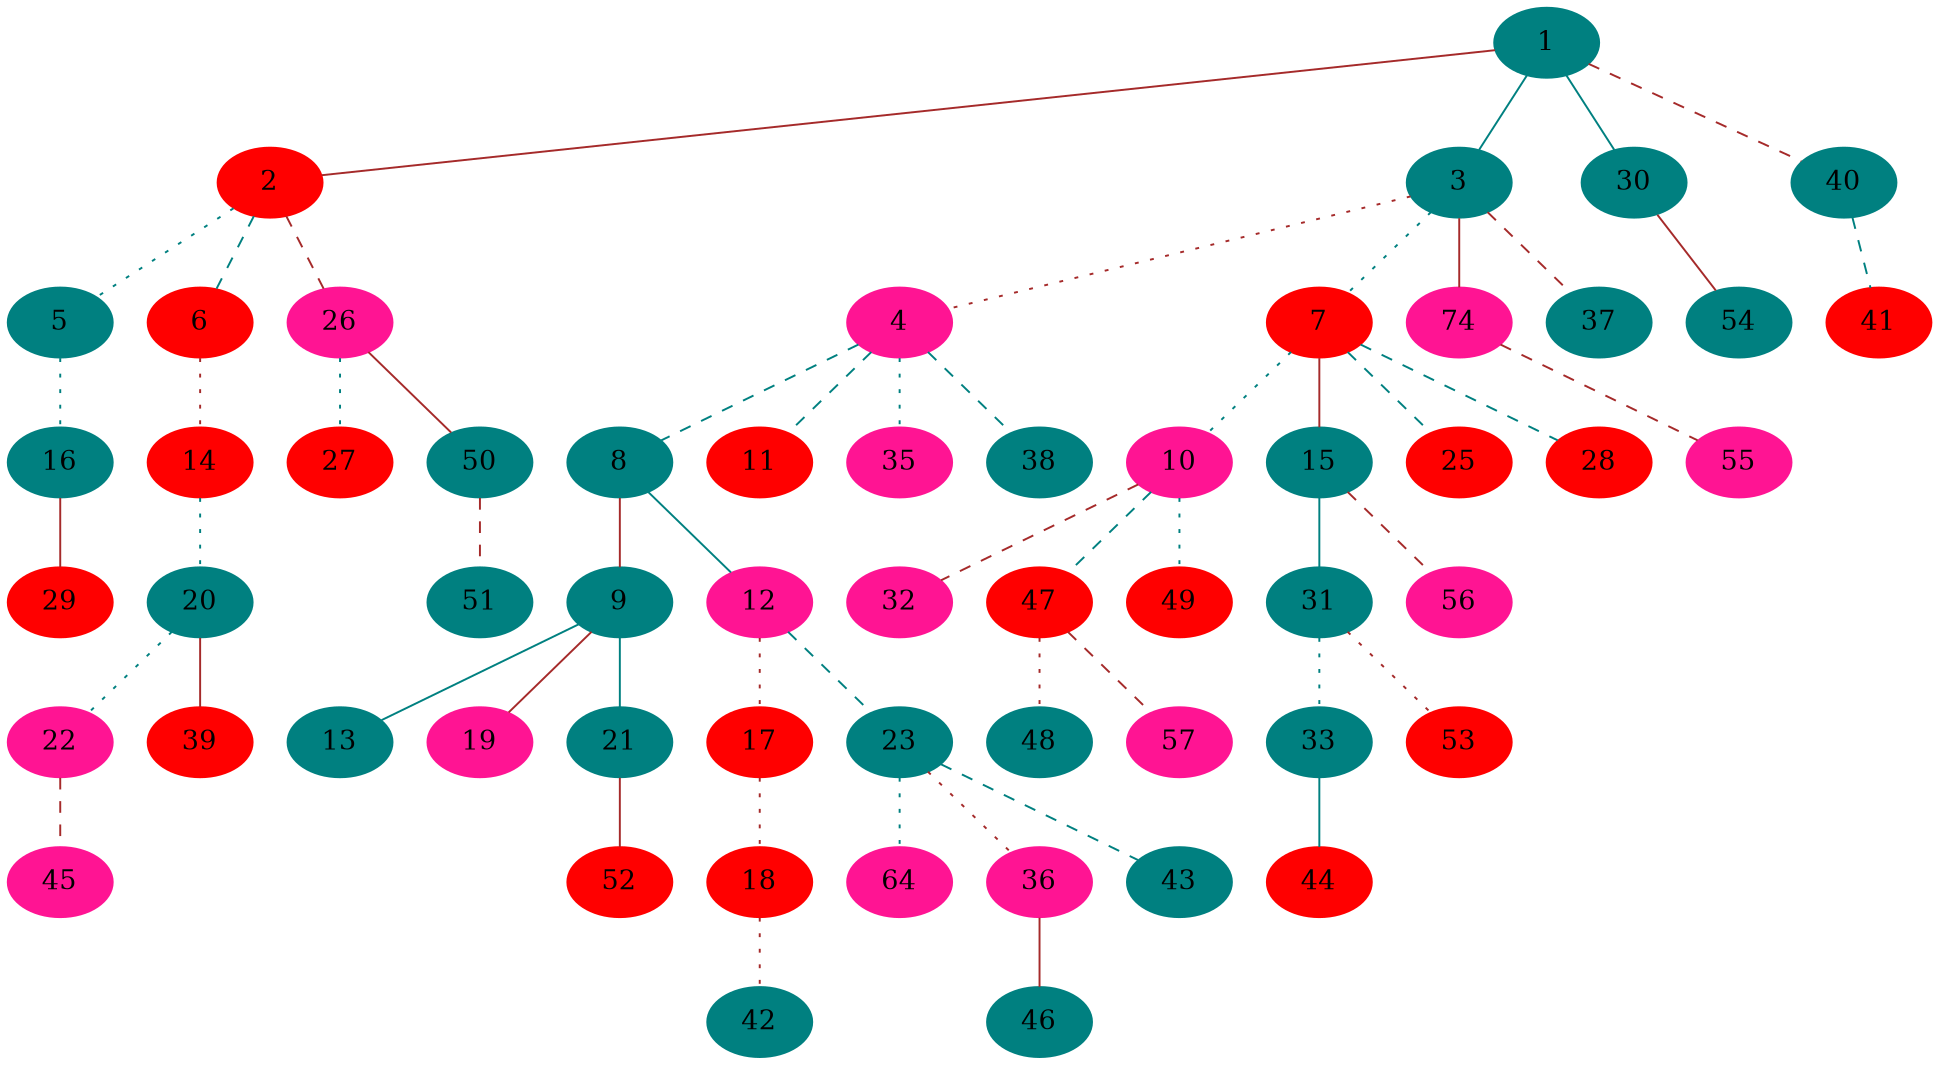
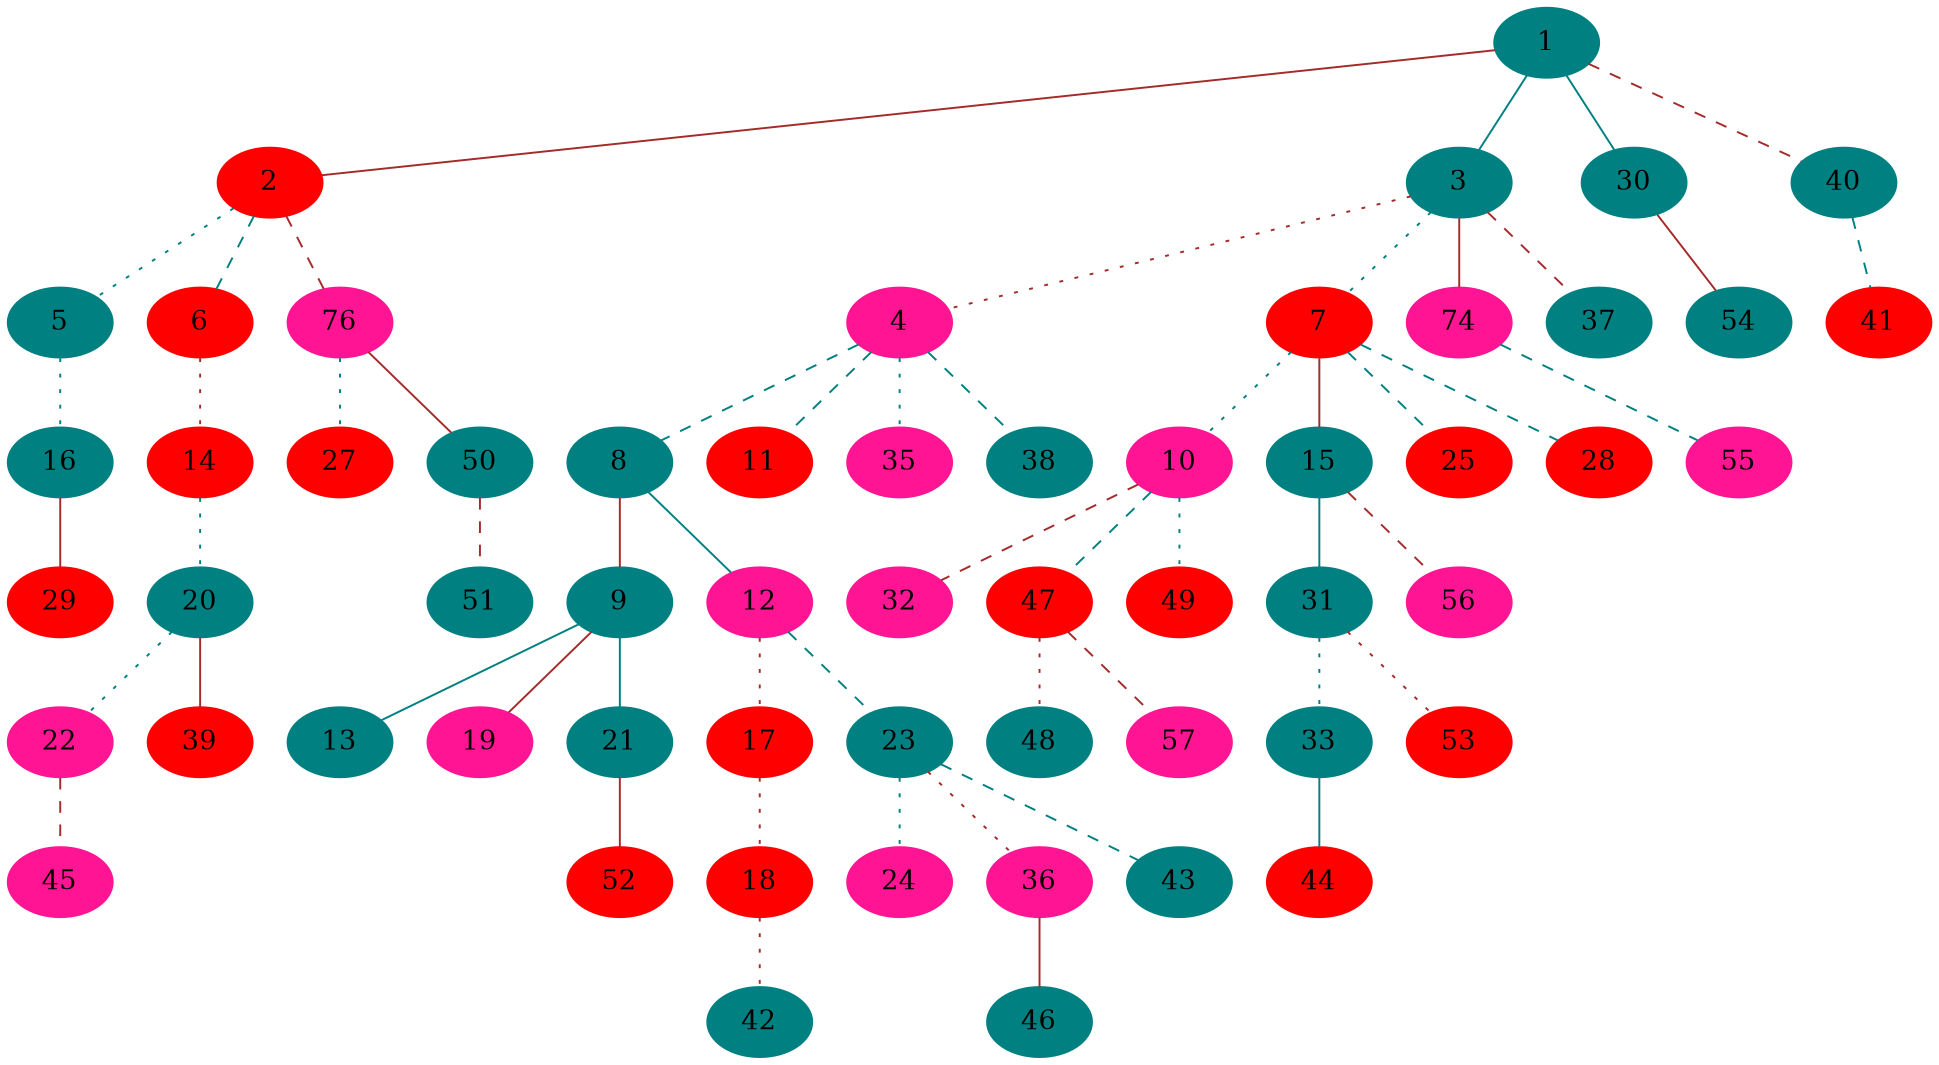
node "26": label "26" -> "76"
edge "74" -- "55": color brown -> teal
node "64": label "64" -> "24"
